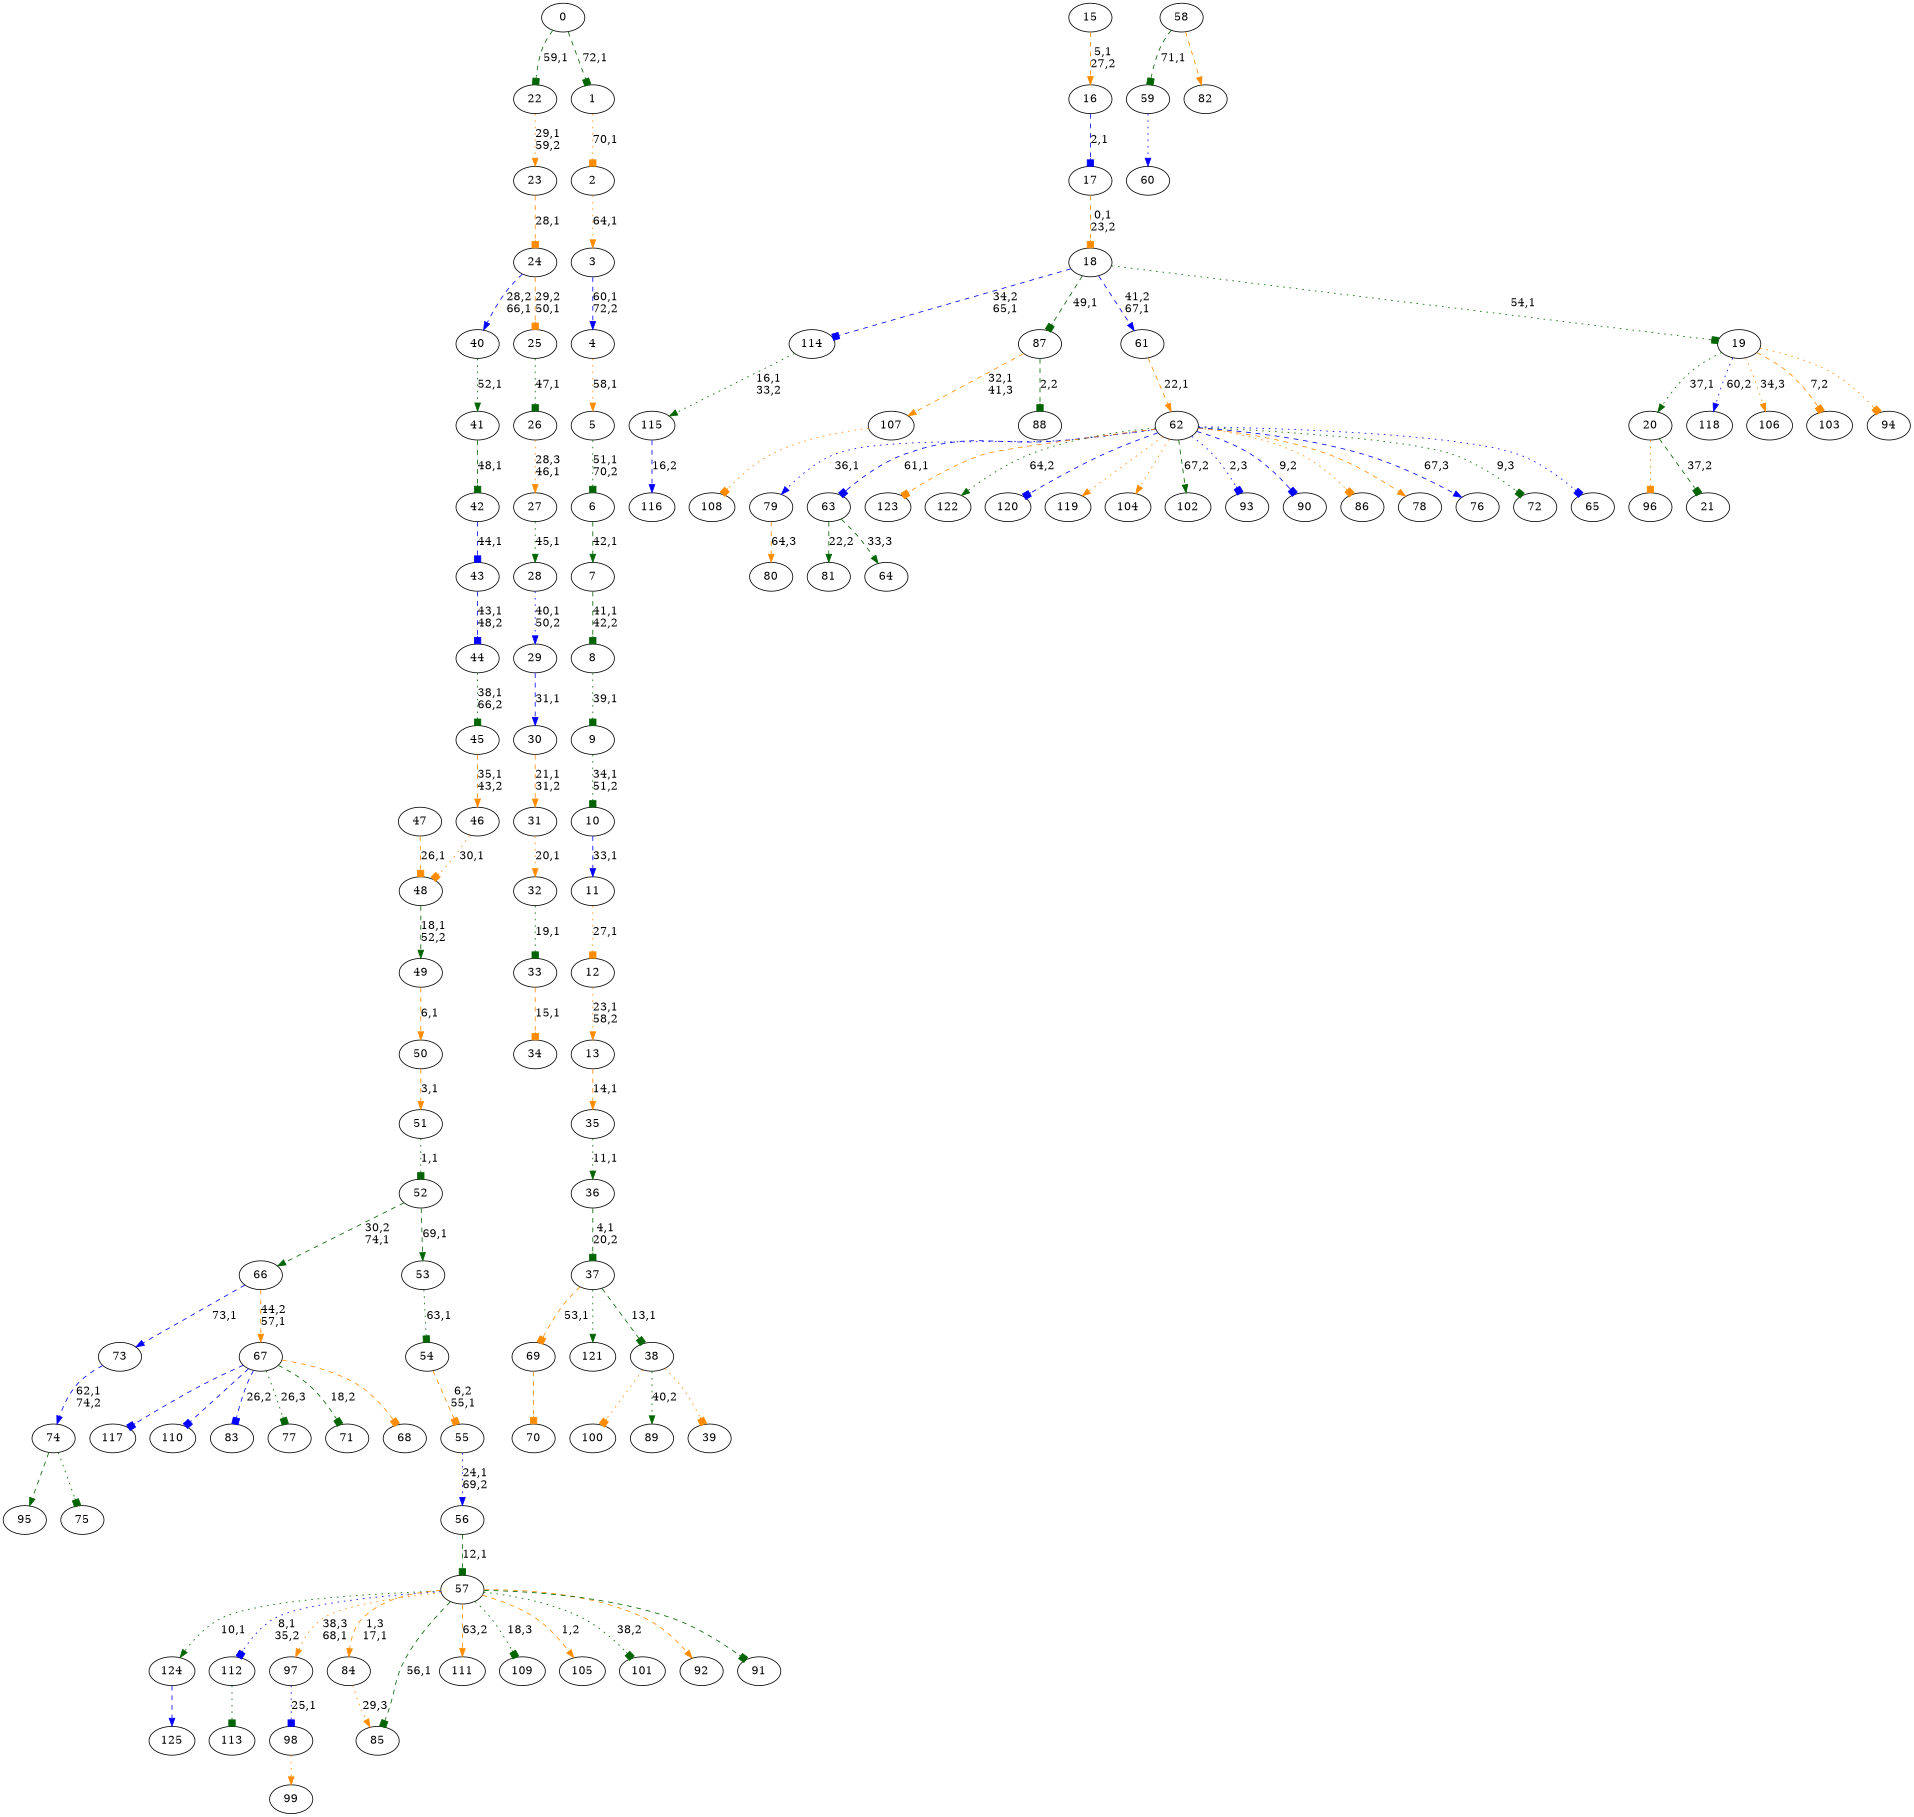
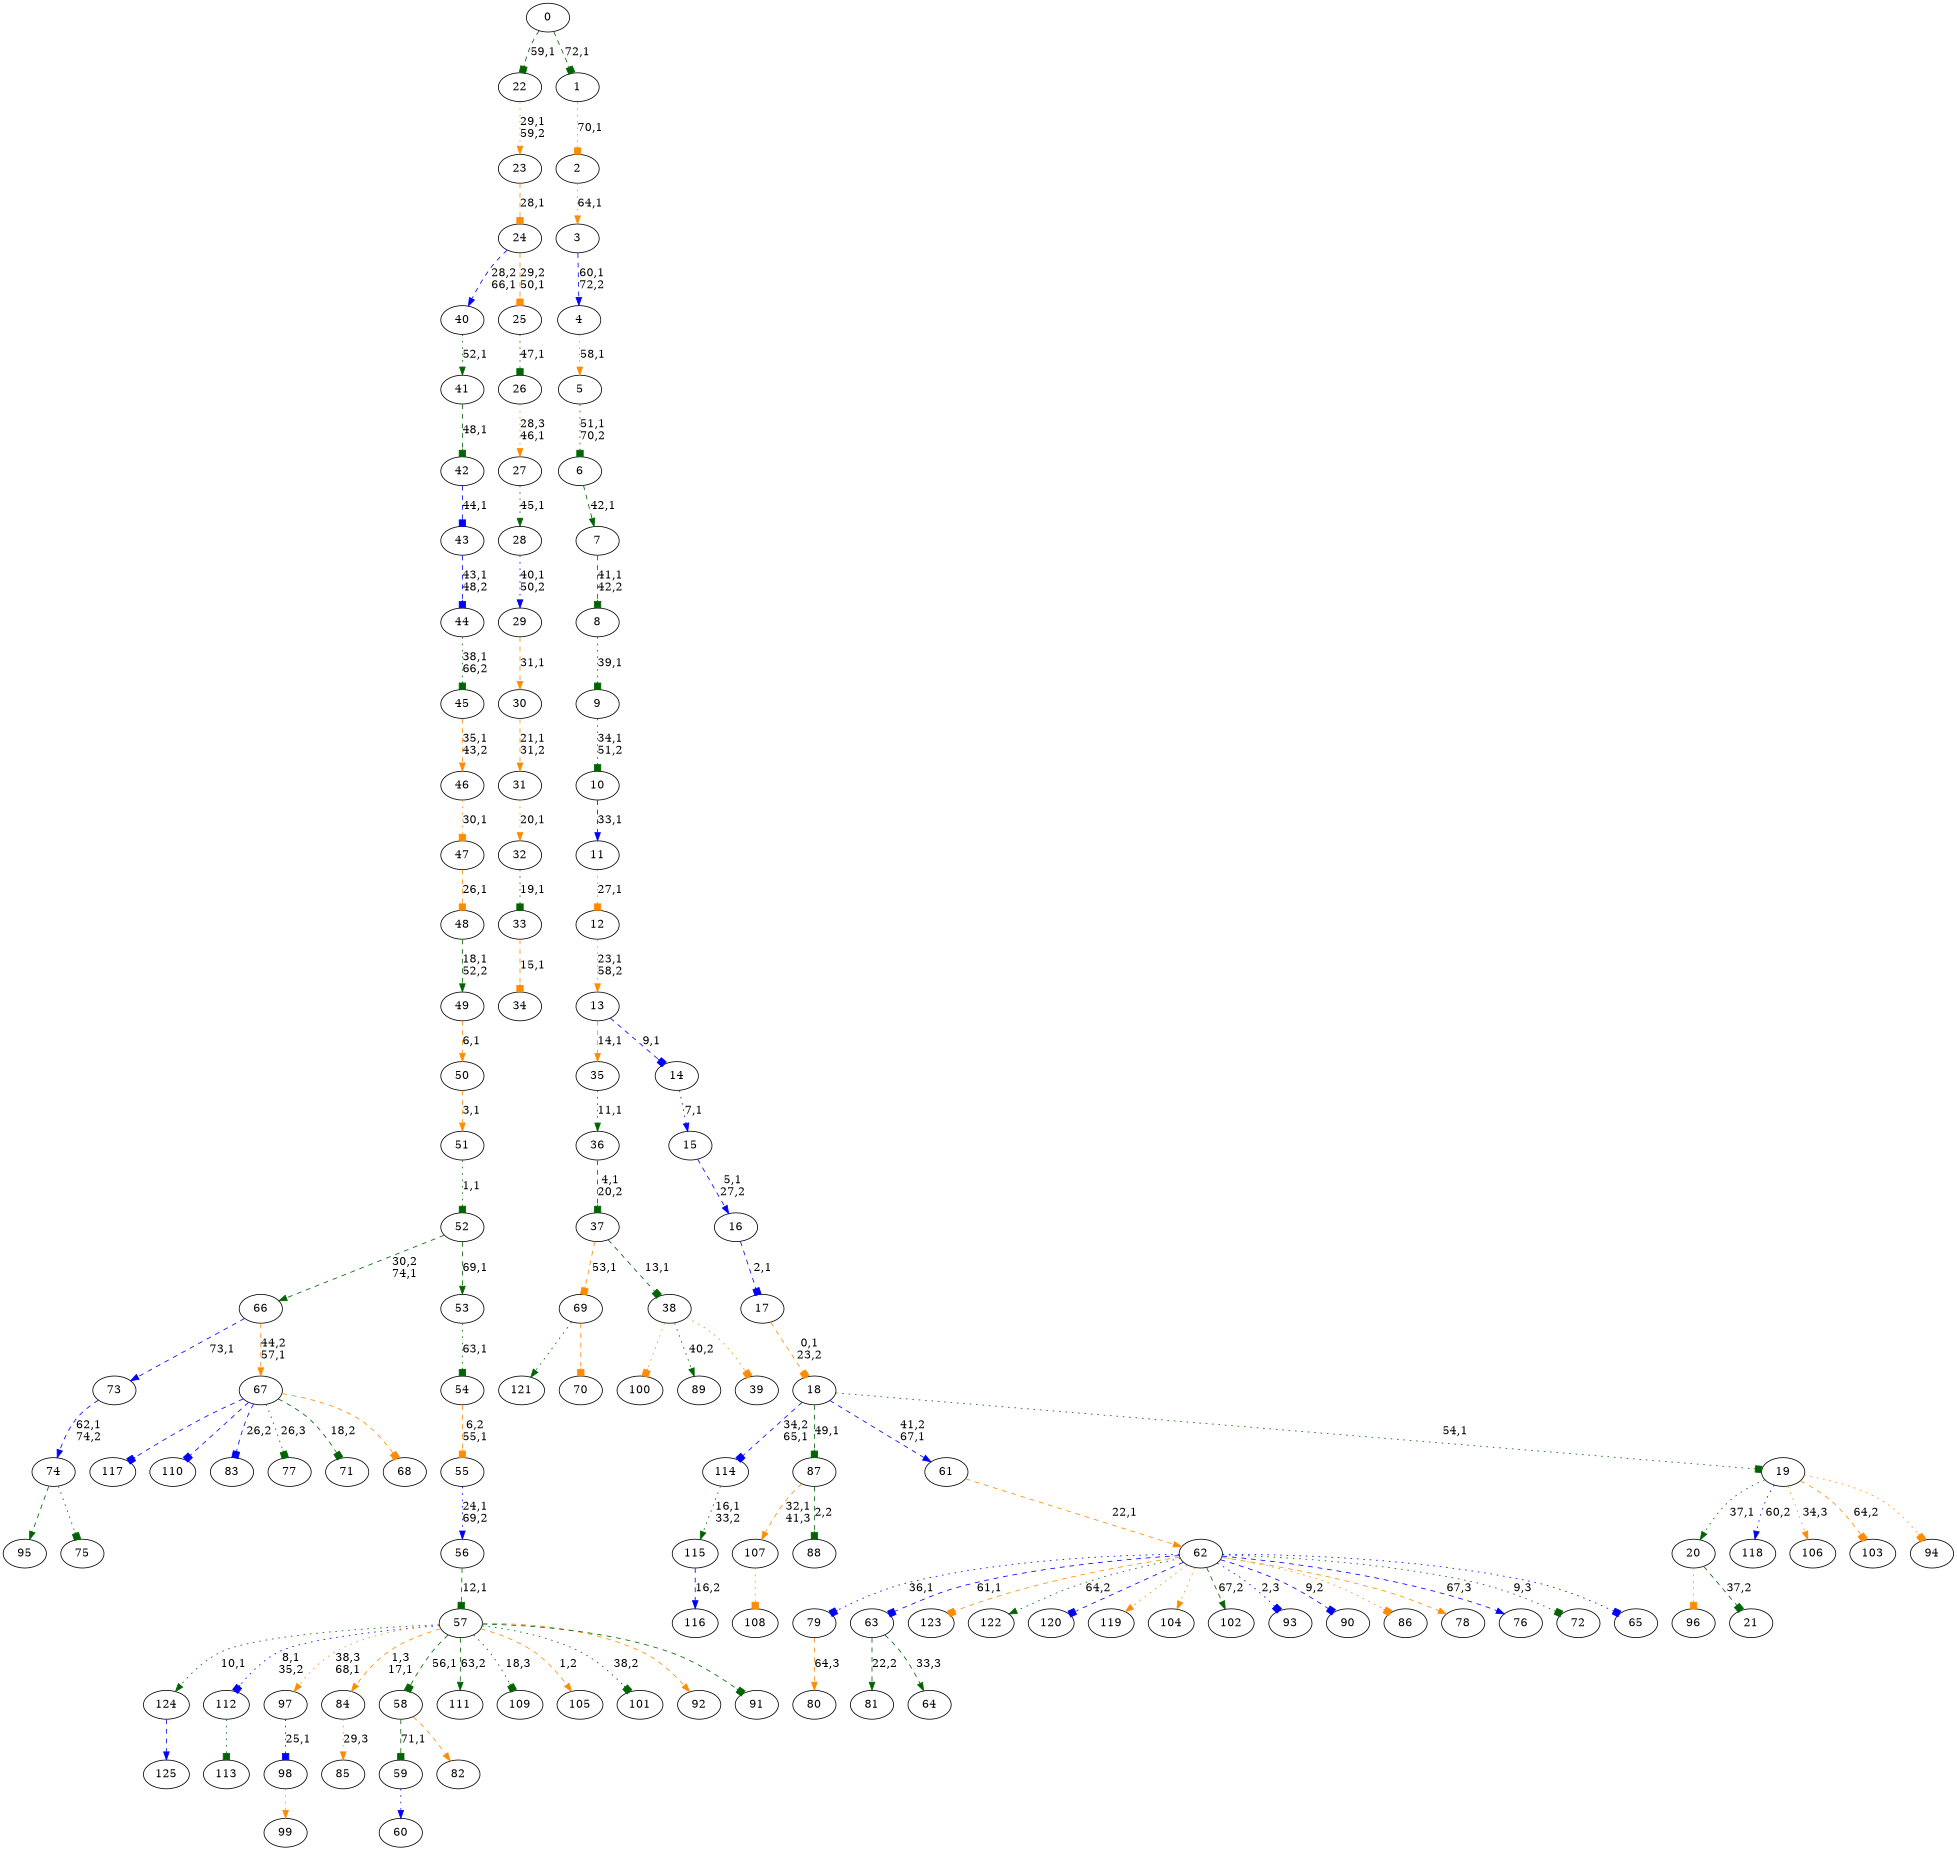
edge "15" -> "16": color darkorange -> blue
edge "19" -> "103": label "7,2" -> "64,2"
edge "62" -> "79": arrowhead normal -> box
edge "29" -> "30": color blue -> darkorange
edge "46" -> "48": now "46" -> "47"
node "14": added
edge "37" -> "121": now "69" -> "121"
edge "57" -> "111": color darkorange -> darkgreen
edge "57" -> "85": now "57" -> "58"
